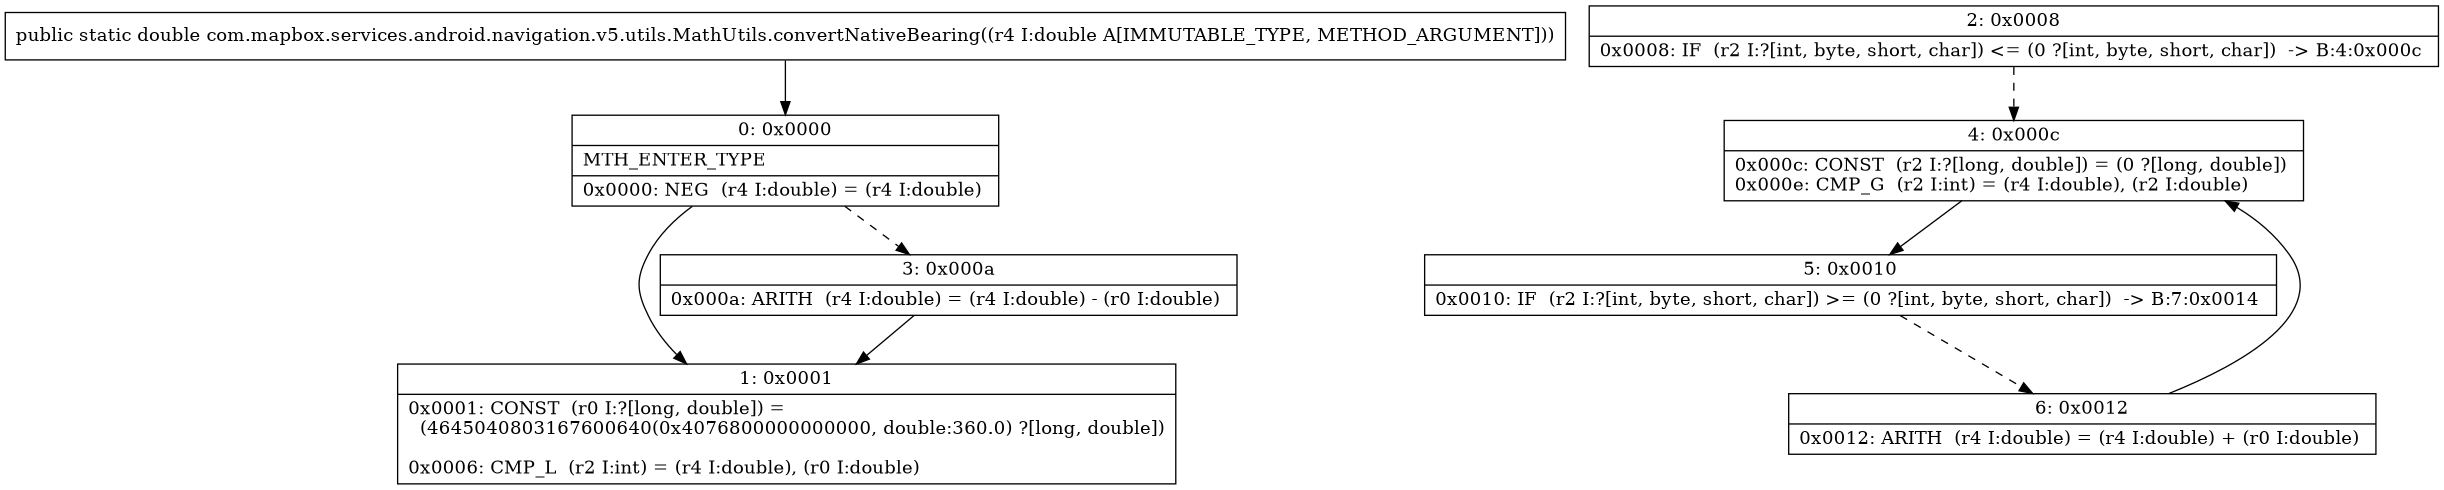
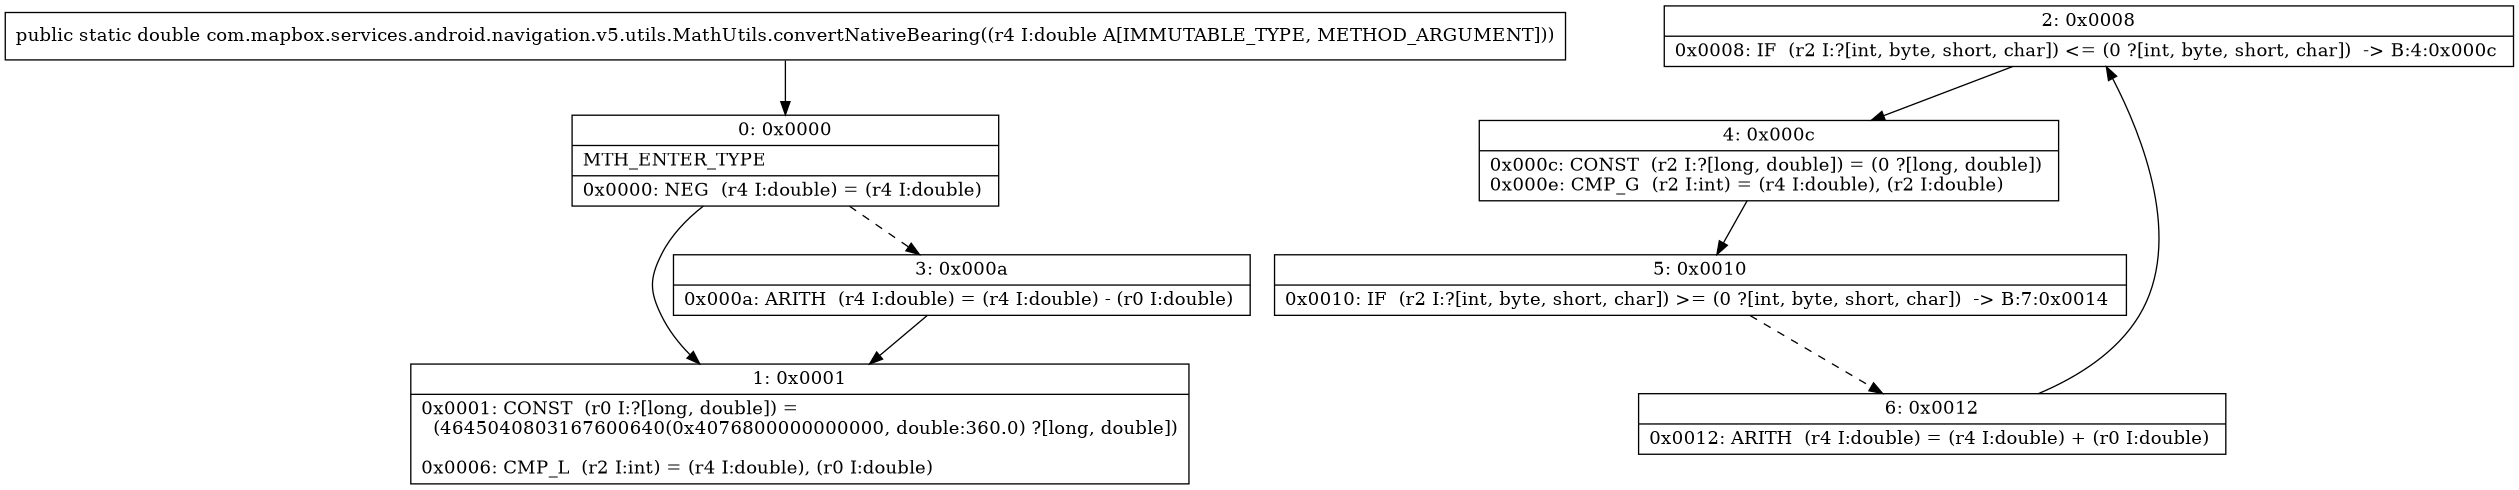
edge "2: 0x0008" -> "4: 0x000c": style dashed -> solid
edge "6: 0x0012" -> "4: 0x000c": now "6: 0x0012" -> "2: 0x0008"
